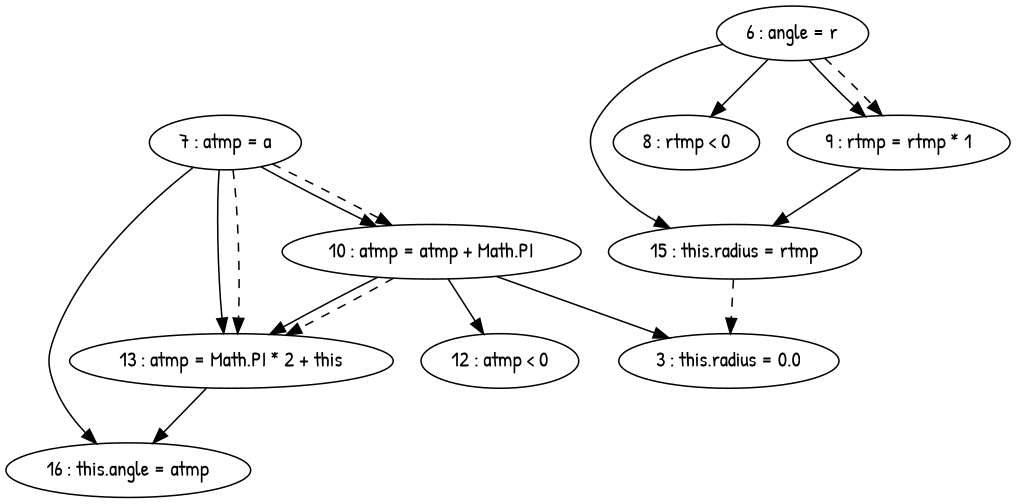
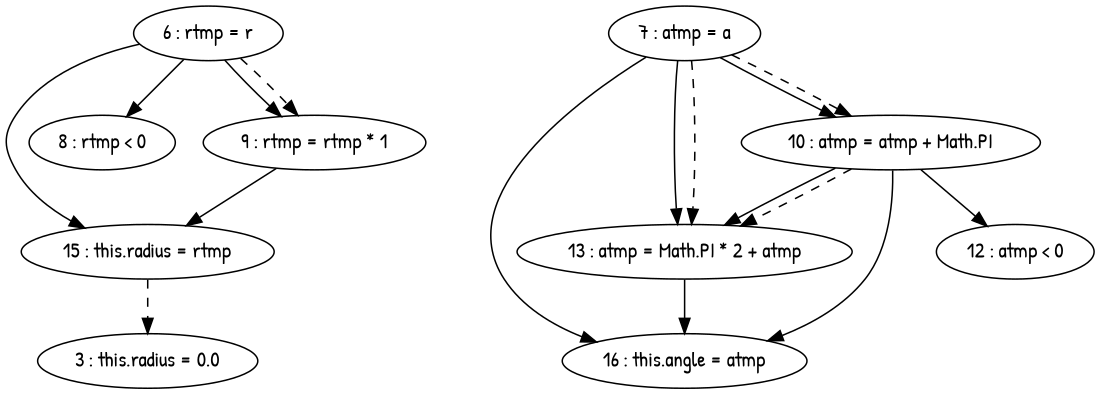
node "6 : angle = r": label "6 : angle = r" -> "6 : rtmp = r"
edge "10 : atmp = atmp + Math.PI" -> "3 : this.radius = 0.0": now "10 : atmp = atmp + Math.PI" -> "16 : this.angle = atmp"
node "13 : atmp = Math.PI * 2 + this": label "13 : atmp = Math.PI * 2 + this" -> "13 : atmp = Math.PI * 2 + atmp"
